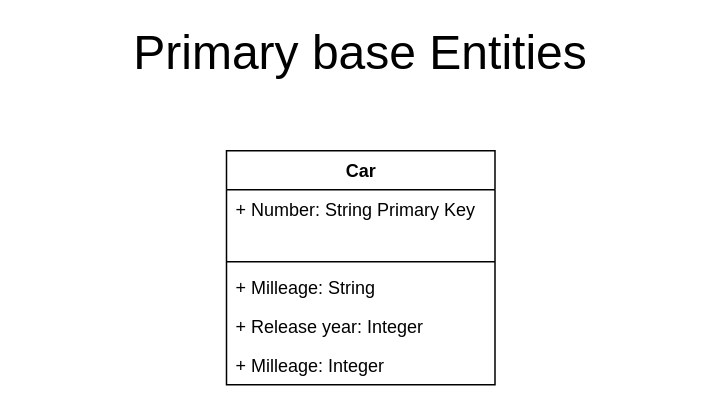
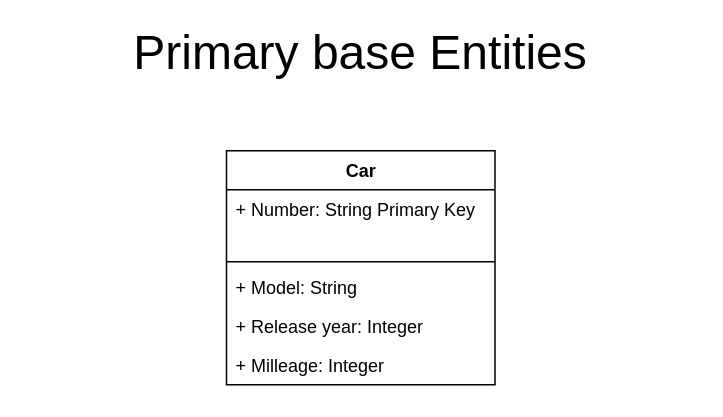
node "+ Milleage: String": label "+ Milleage: String" -> "+ Model: String"
